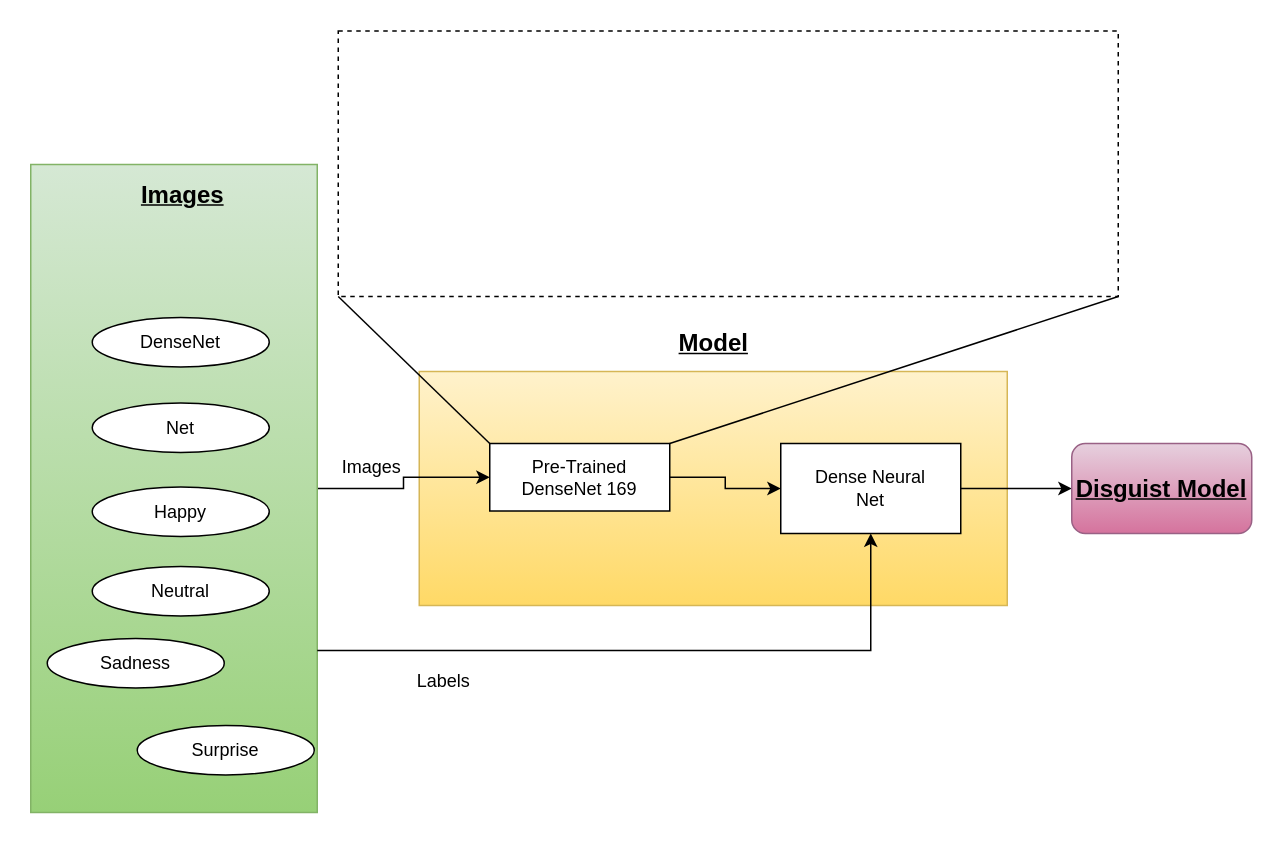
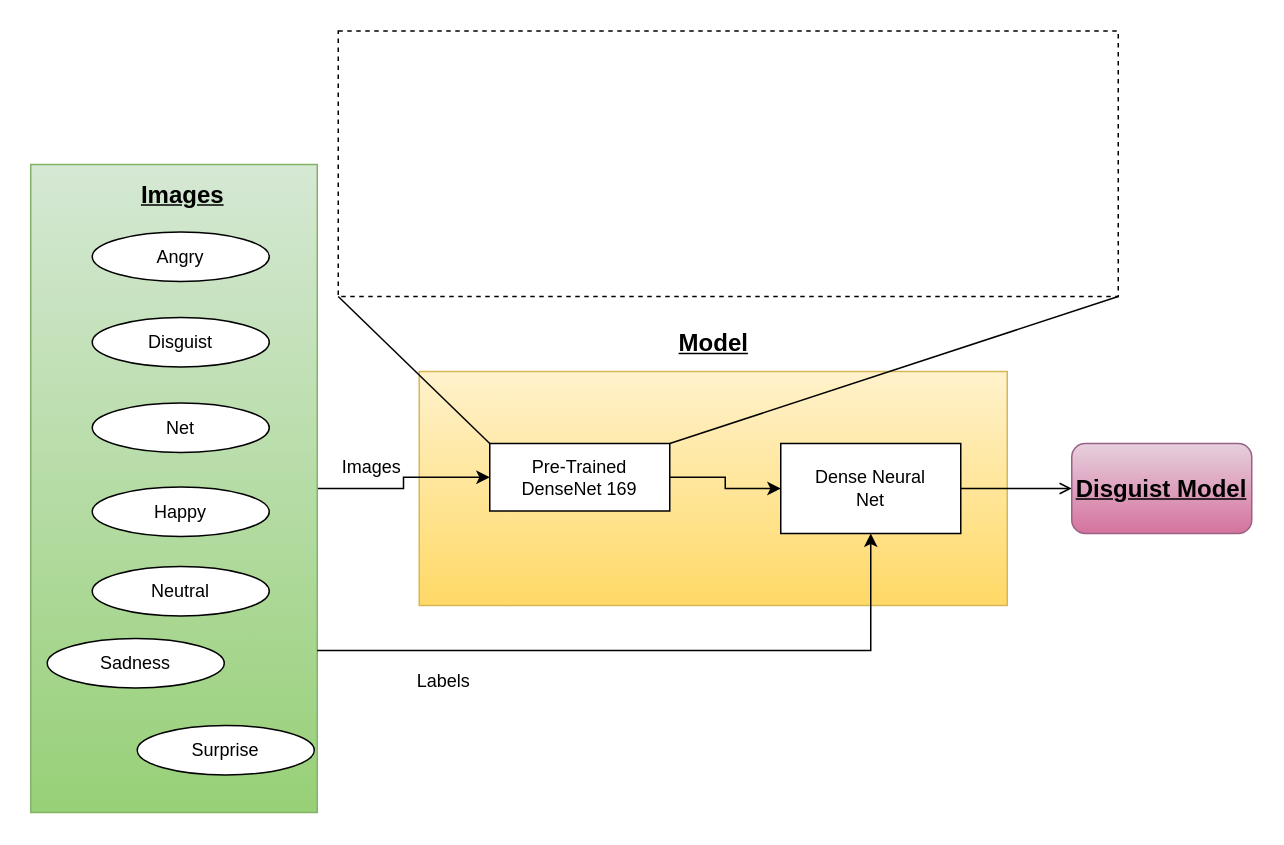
node "Angry": added
node "DenseNet": label "DenseNet" -> "Disguist"
edge "Dense Neural Net" -> "Disguist Model": arrowhead classic -> open
